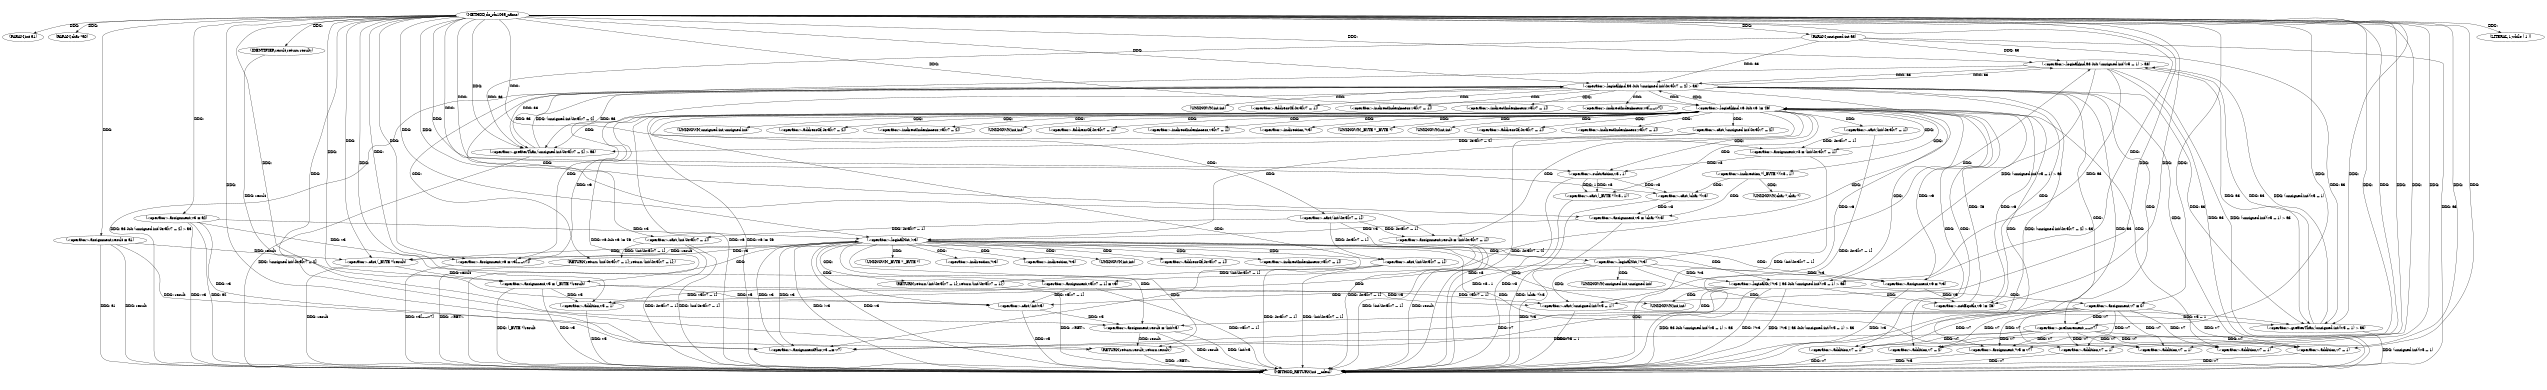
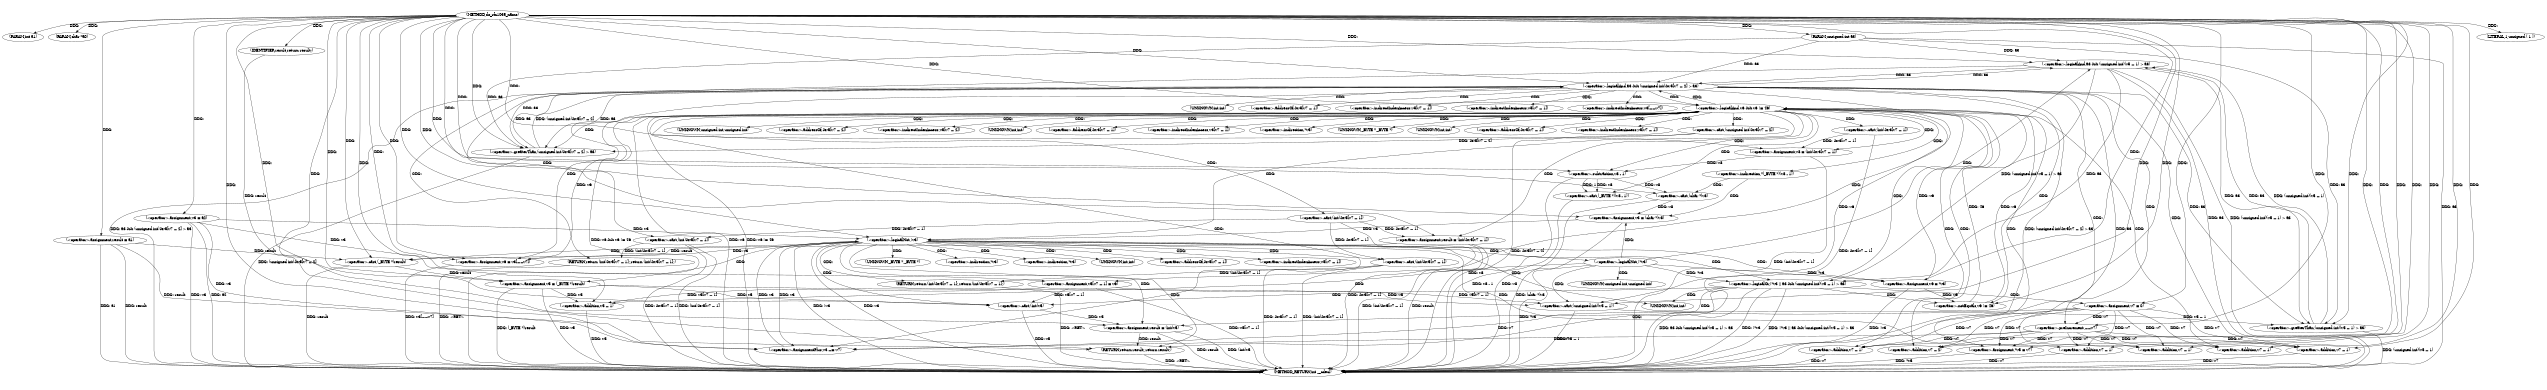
node "(LITERAL,1,while ( 1 ))": label "(LITERAL,1,while ( 1 ))" -> "(LITERAL,1,unsigned ( 1 ))"
node "(UNKNOWN,char *,char *)": removed
edge "(<operator>.logicalNot,!*v3)" -> "(<operator>.greaterThan,(unsigned int)(v5 + 1) > a3)": now "(<operator>.logicalNot,!*v3)" -> "(<operator>.assignment,v3 = (char *)v8)"
